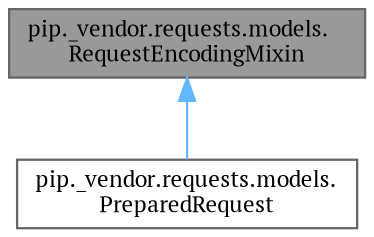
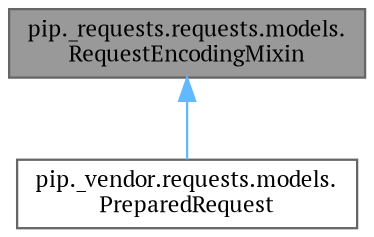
node "pip._vendor.requests.models. RequestEncodingMixin": label "pip._vendor.requests.models. RequestEncodingMixin" -> "pip._requests.requests.models. RequestEncodingMixin"
